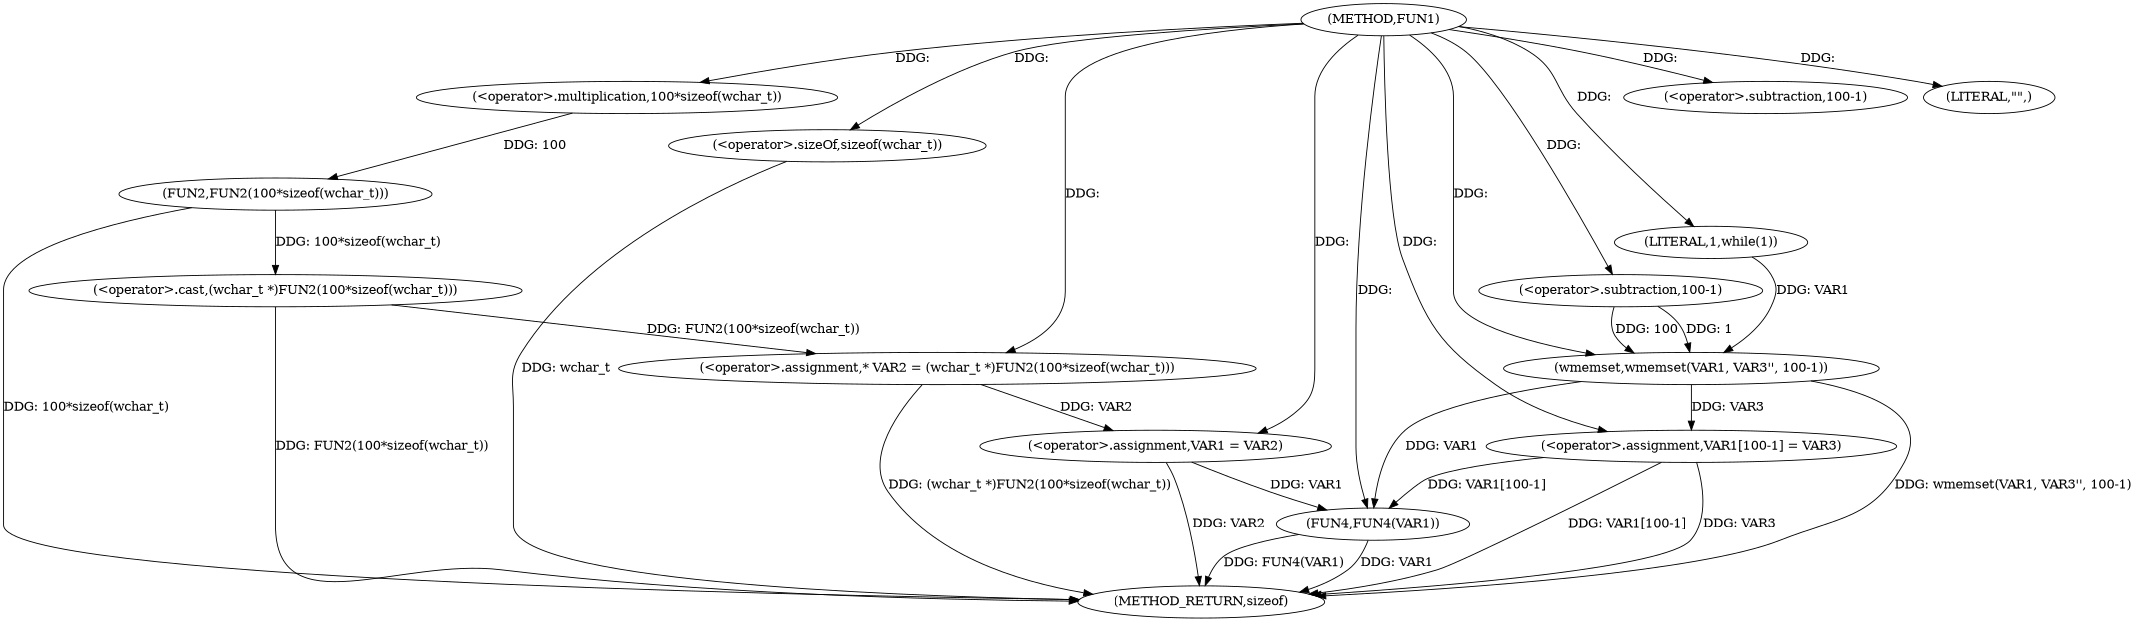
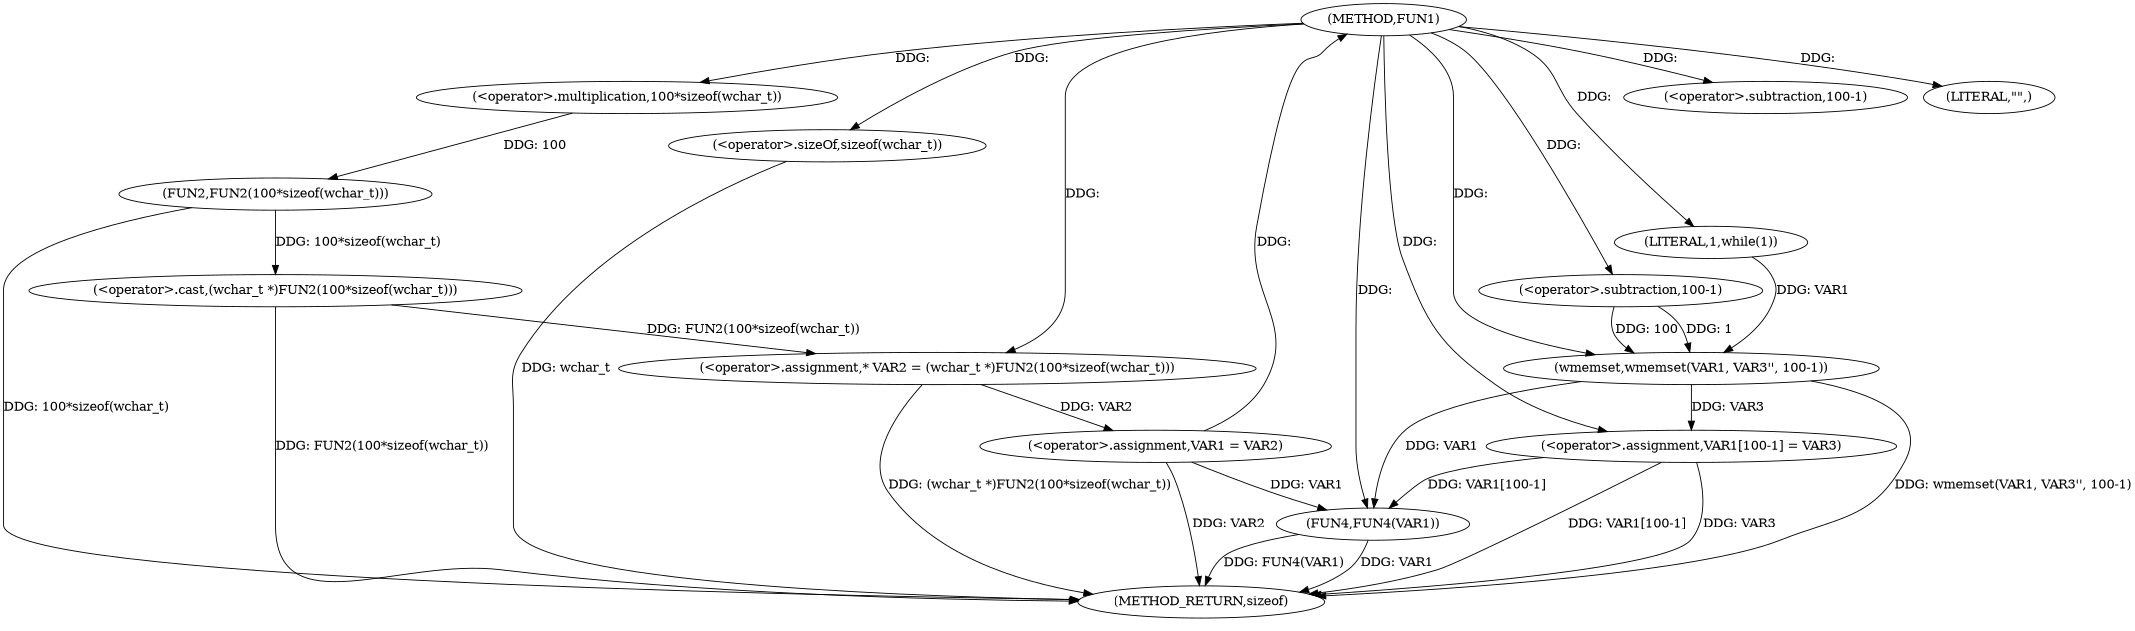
edge "(METHOD,FUN1)" -> "(<operator>.assignment,VAR1 = VAR2)": reversed
